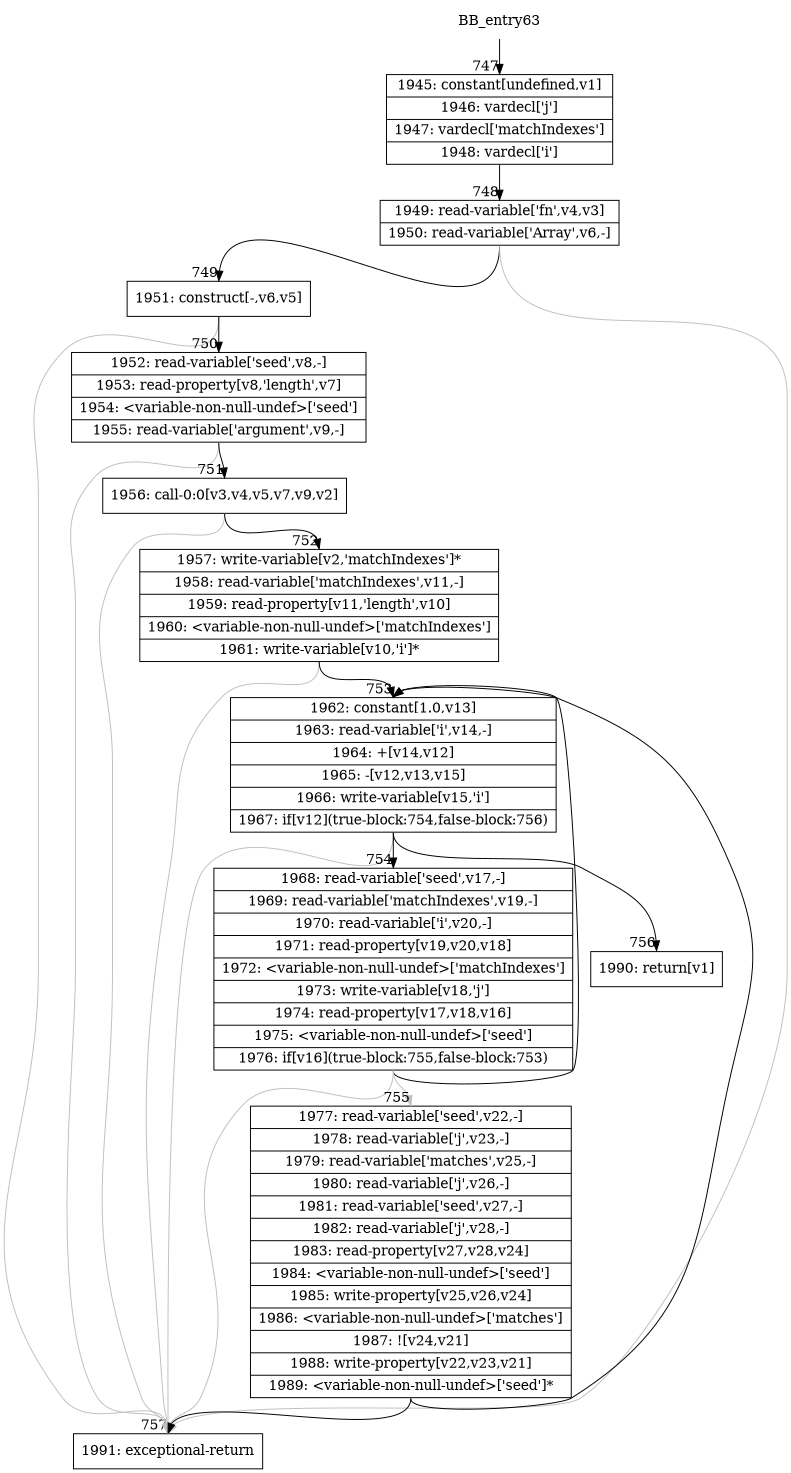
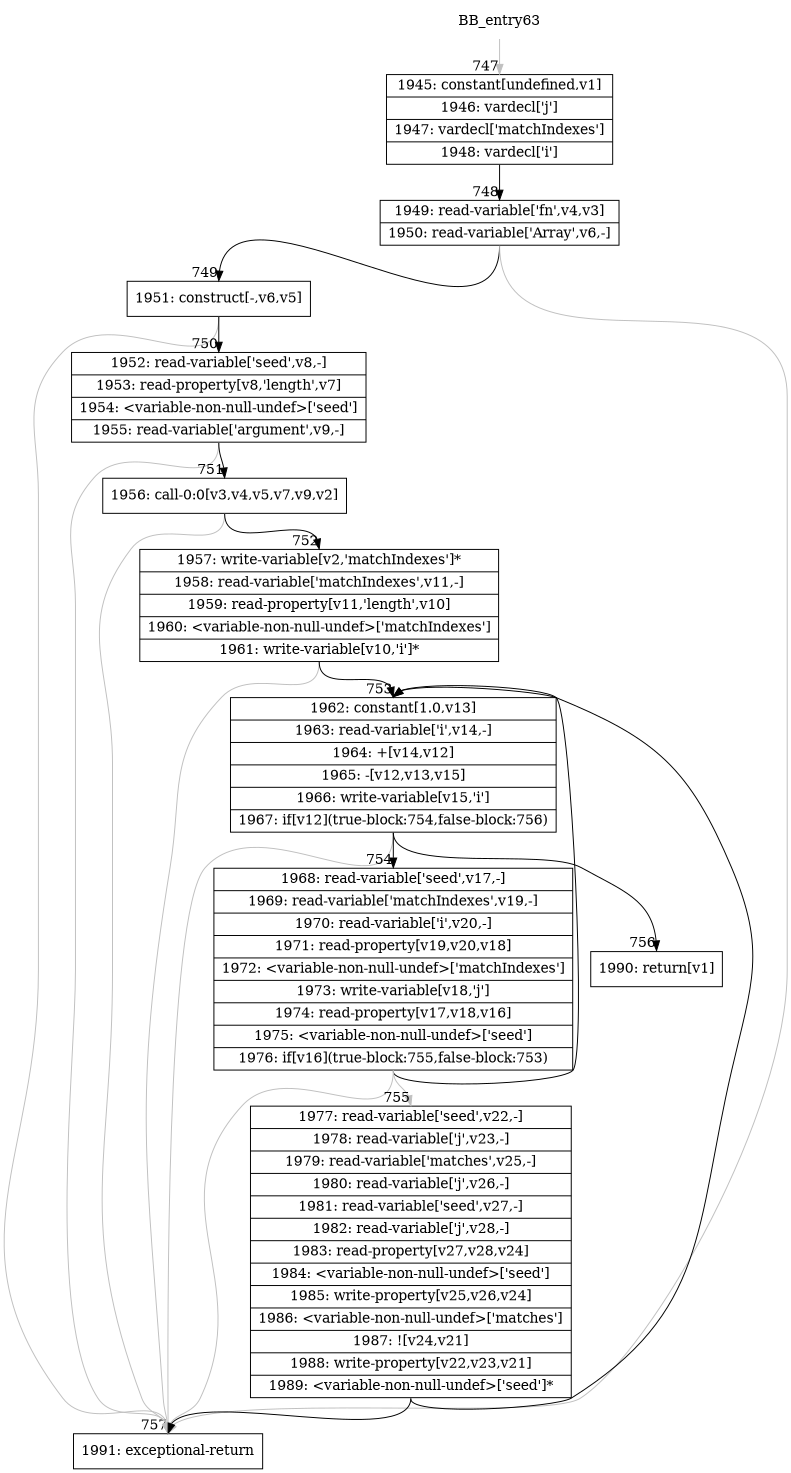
edge "BB_entry63" -> "1945: constant[undefined,v1]": color black -> gray
